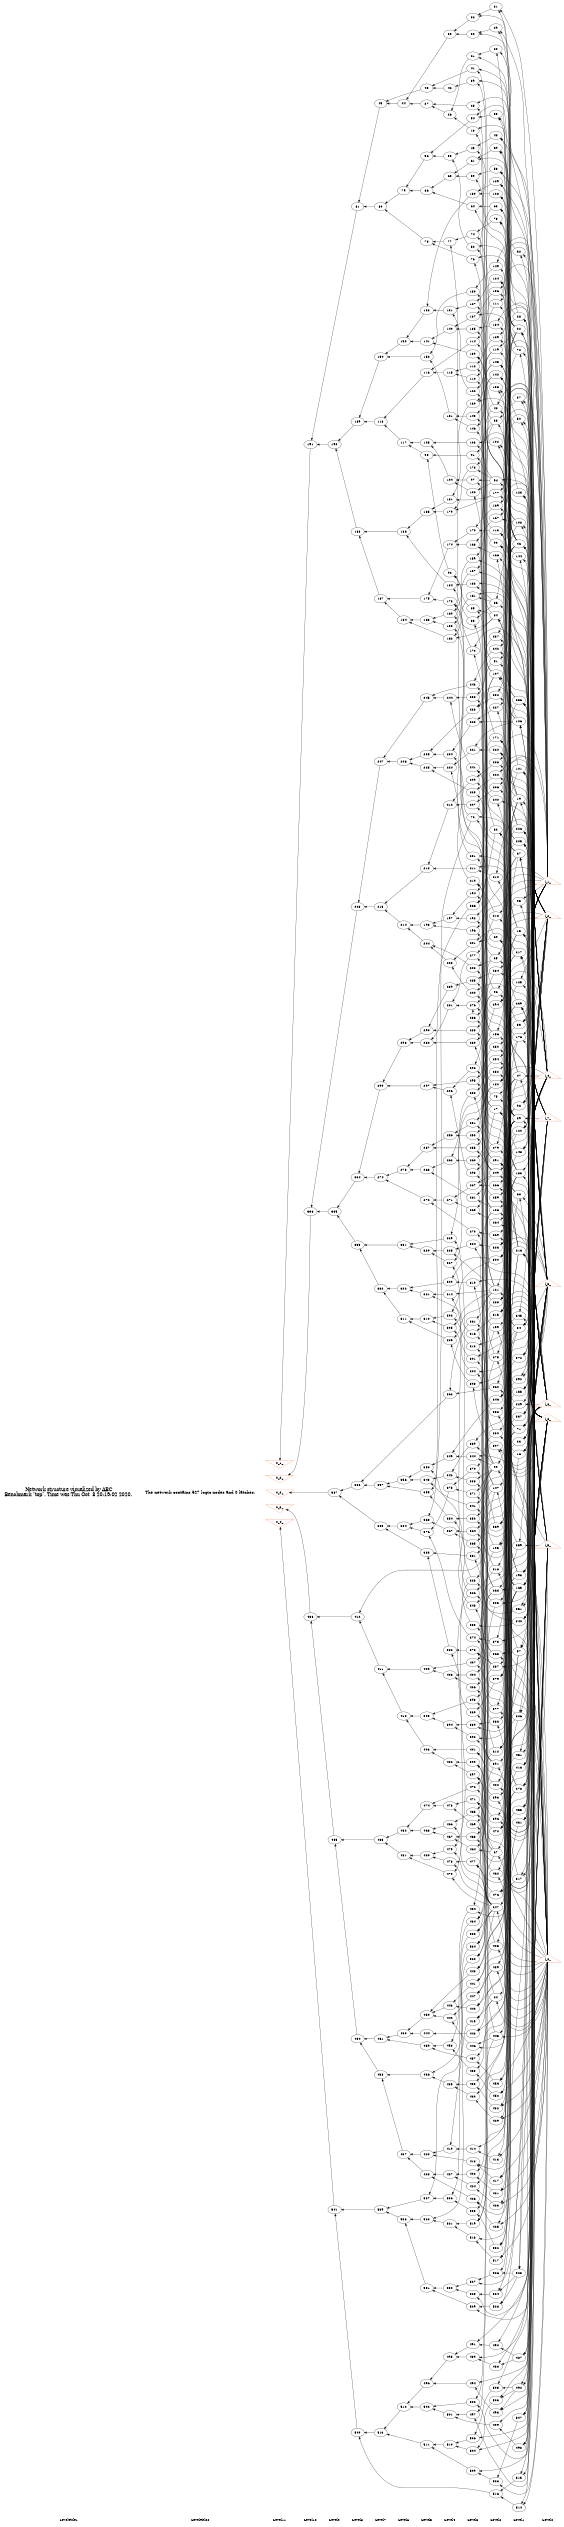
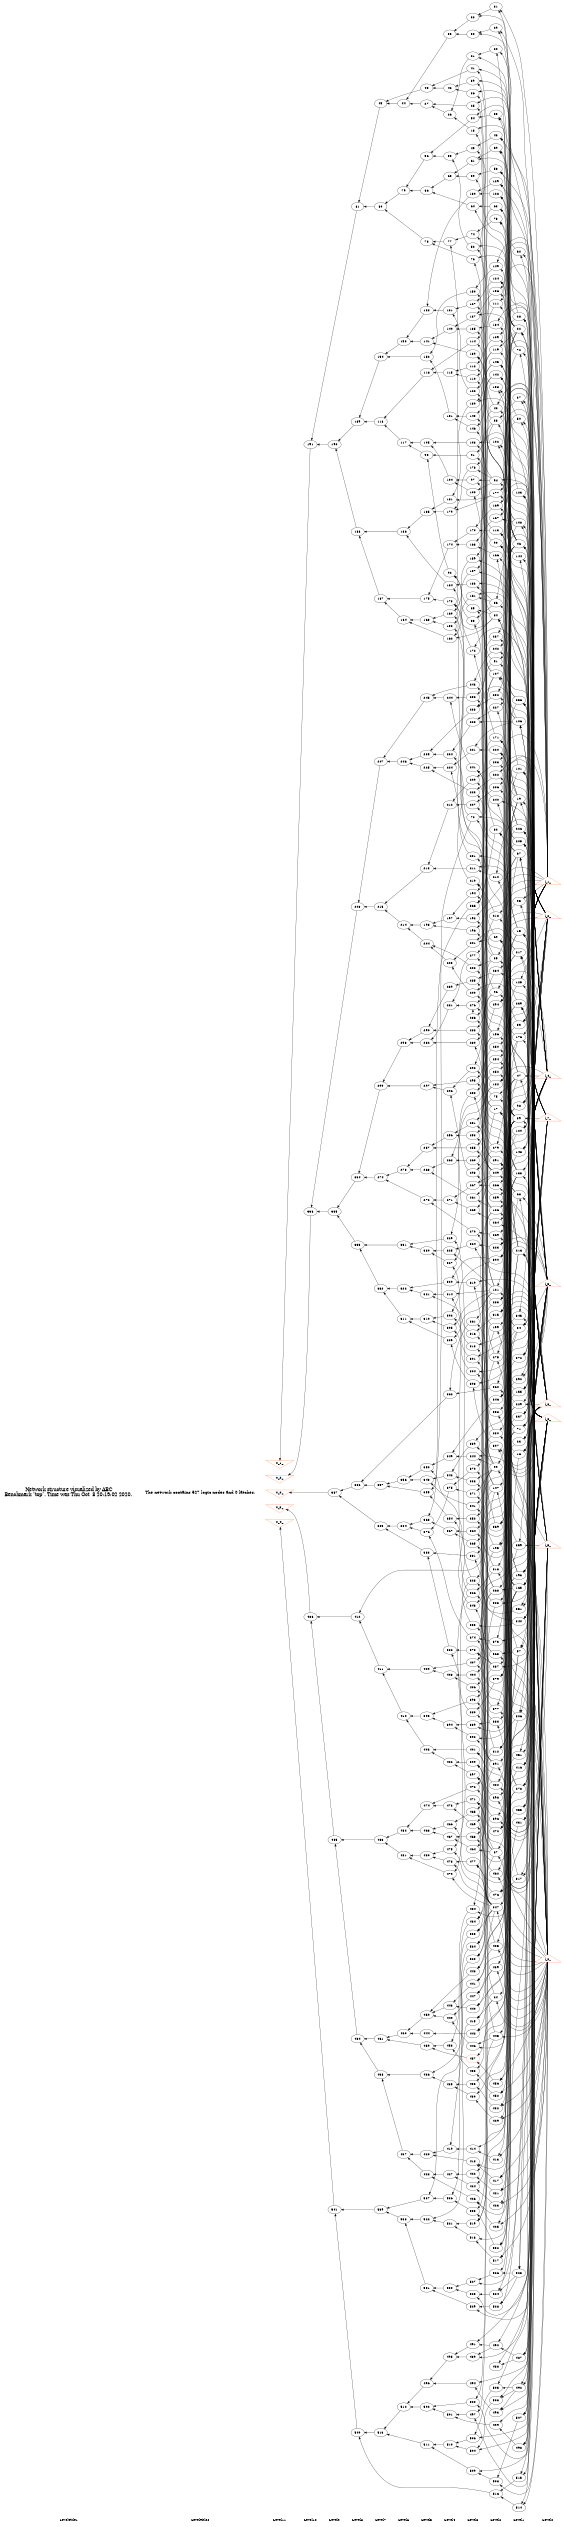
node "36": added
node "457": color black -> coral
edge "488" -> "489": now "490" -> "489"
